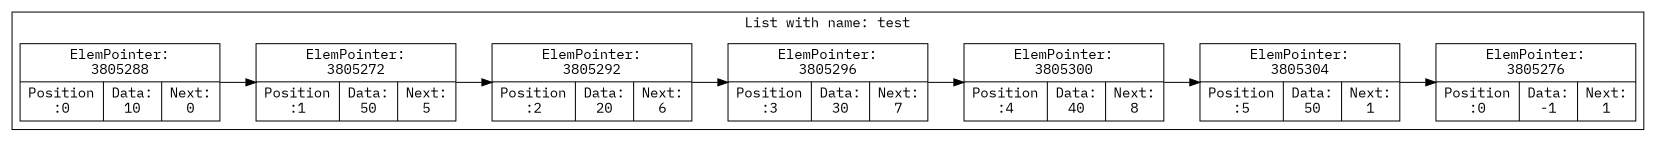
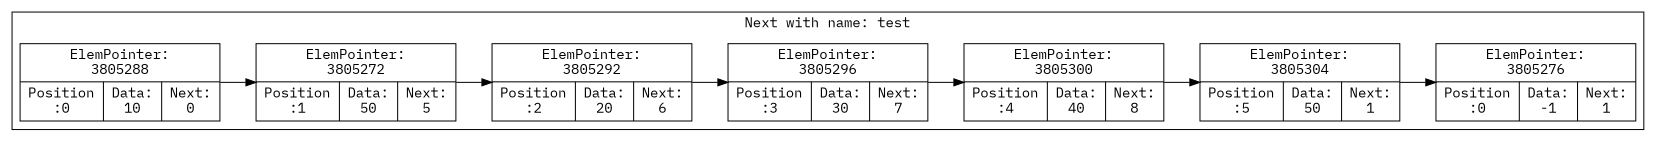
cluster "List with name: test": label "List with name: test" -> "Next with name: test"
